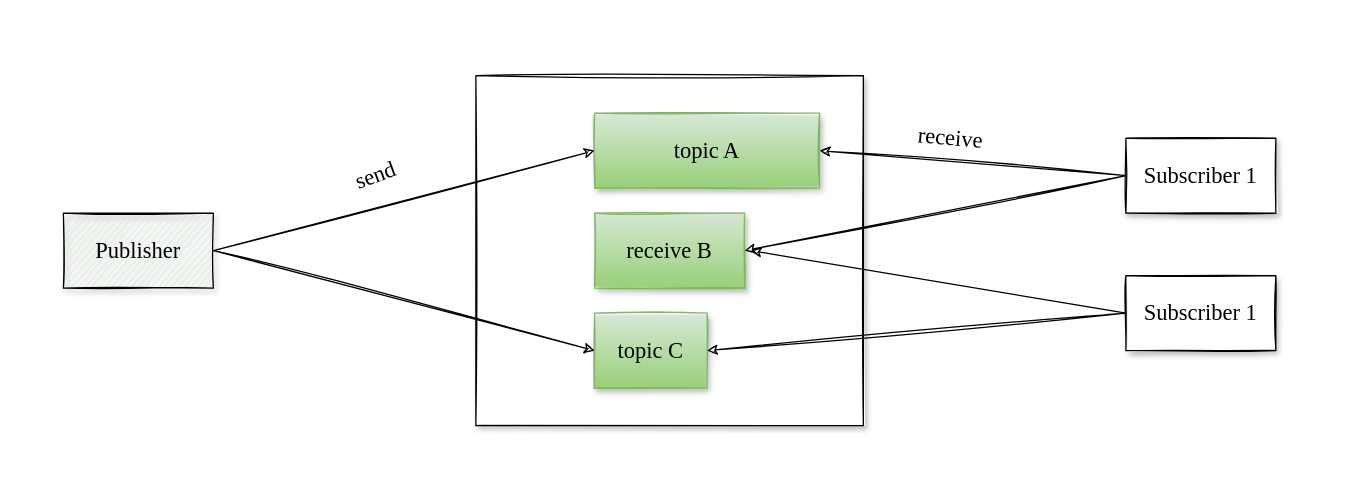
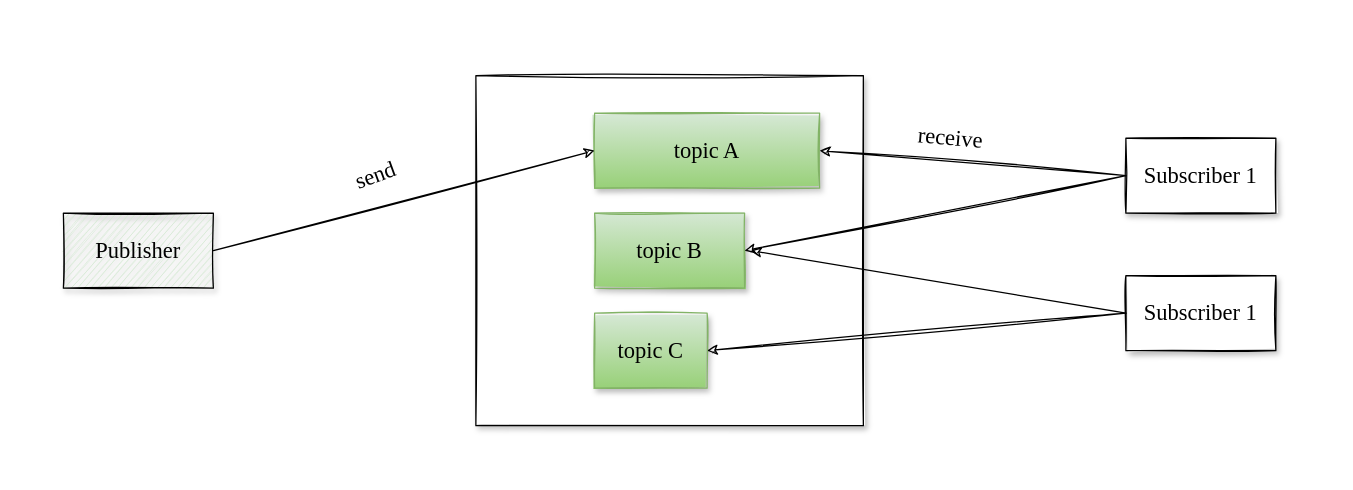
node "receive B": label "receive B" -> "topic B"
edge "Publisher" -> "topic C": removed
